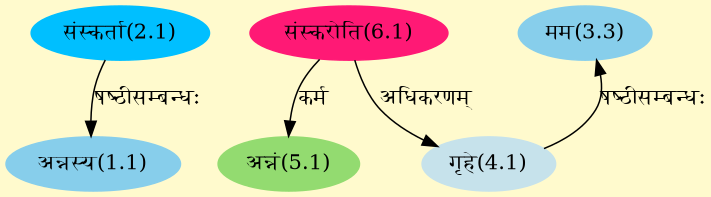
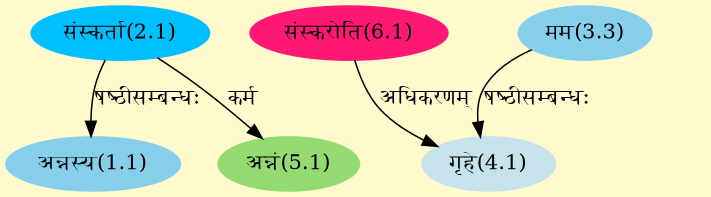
edge "संस्करोति(6.1)" -> "अन्नं(5.1)": now "संस्कर्ता(2.1)" -> "अन्नं(5.1)"
edge "गृहे(4.1)" -> "मम(3.3)": reversed
